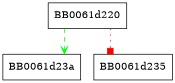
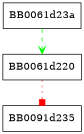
edge "BB0061d220" -> "BB0061d23a": reversed
node "BB0061d235": label "BB0061d235" -> "BB0091d235"
